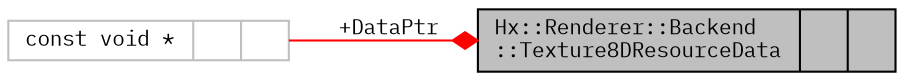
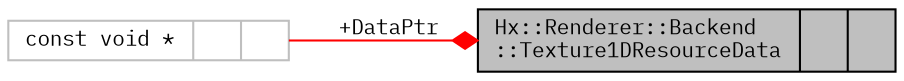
node "Hx::Renderer::Backend": text "::Texture8DResourceData" -> "::Texture1DResourceData"
